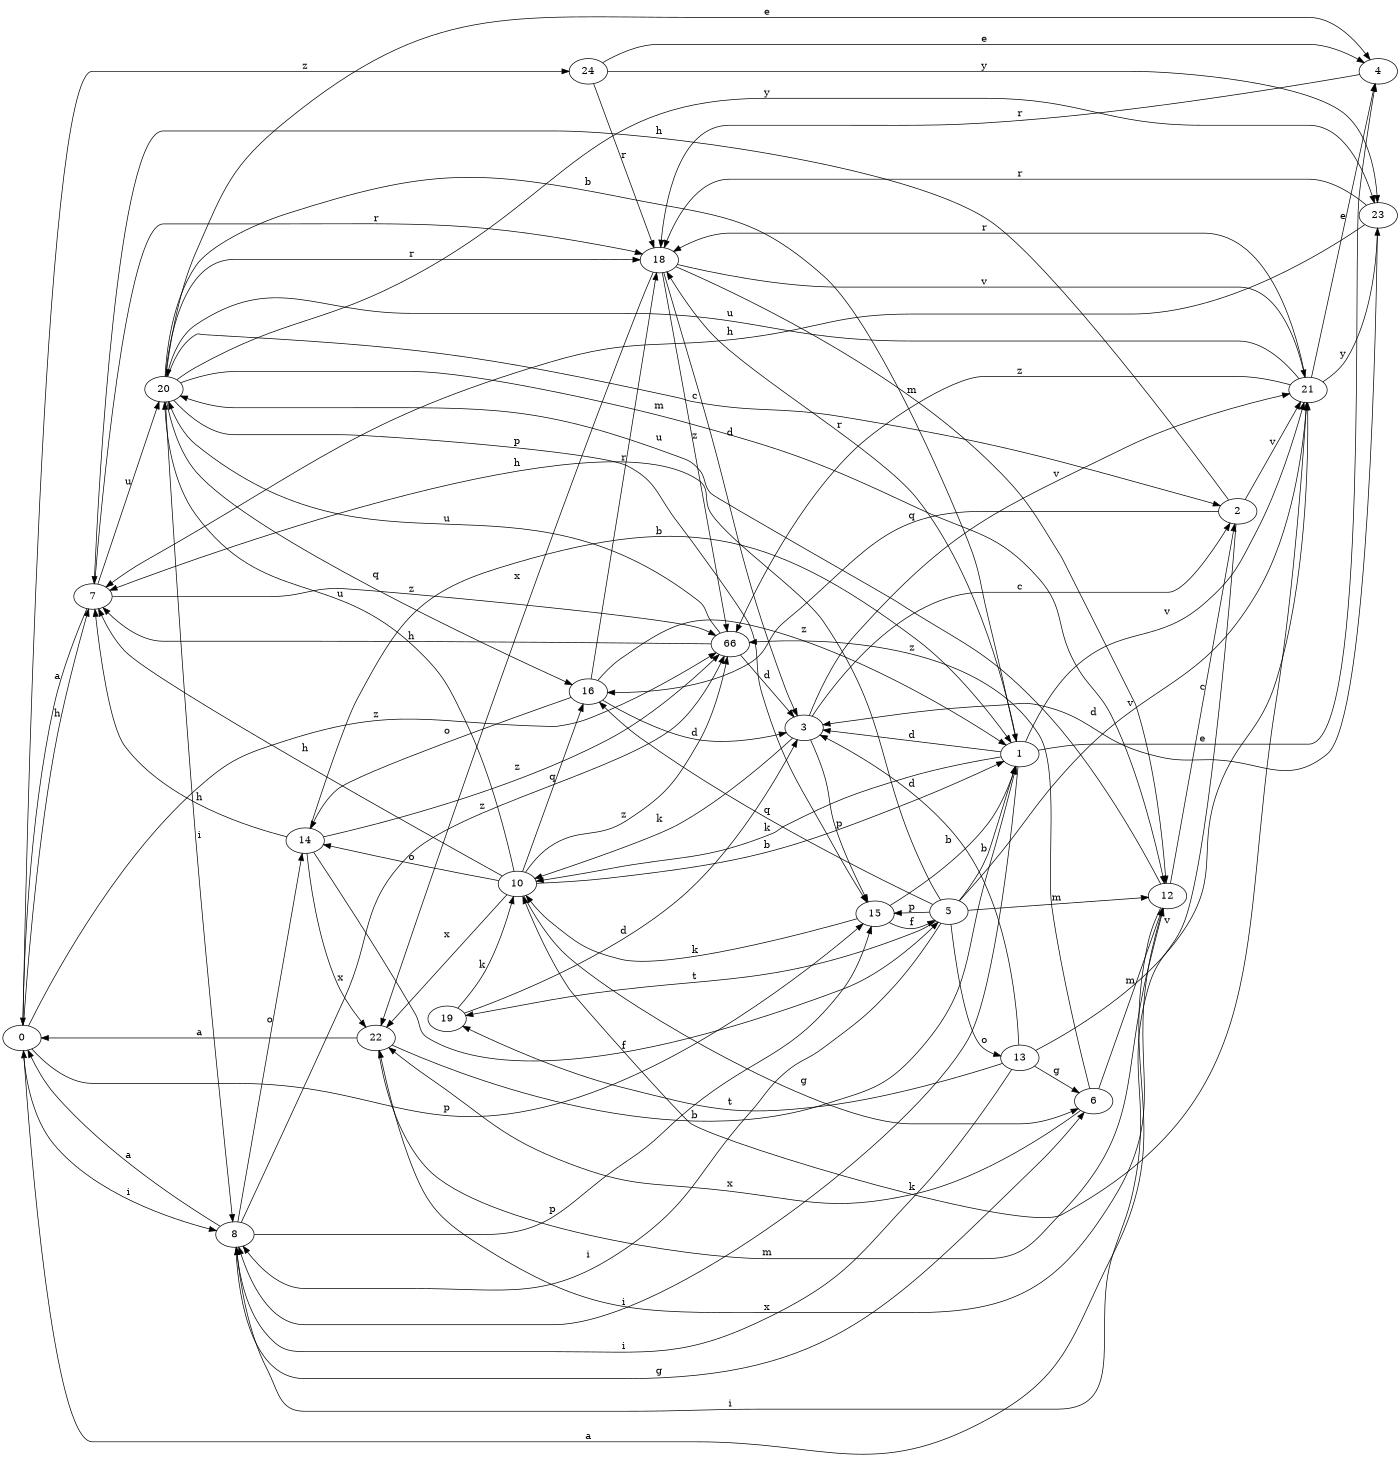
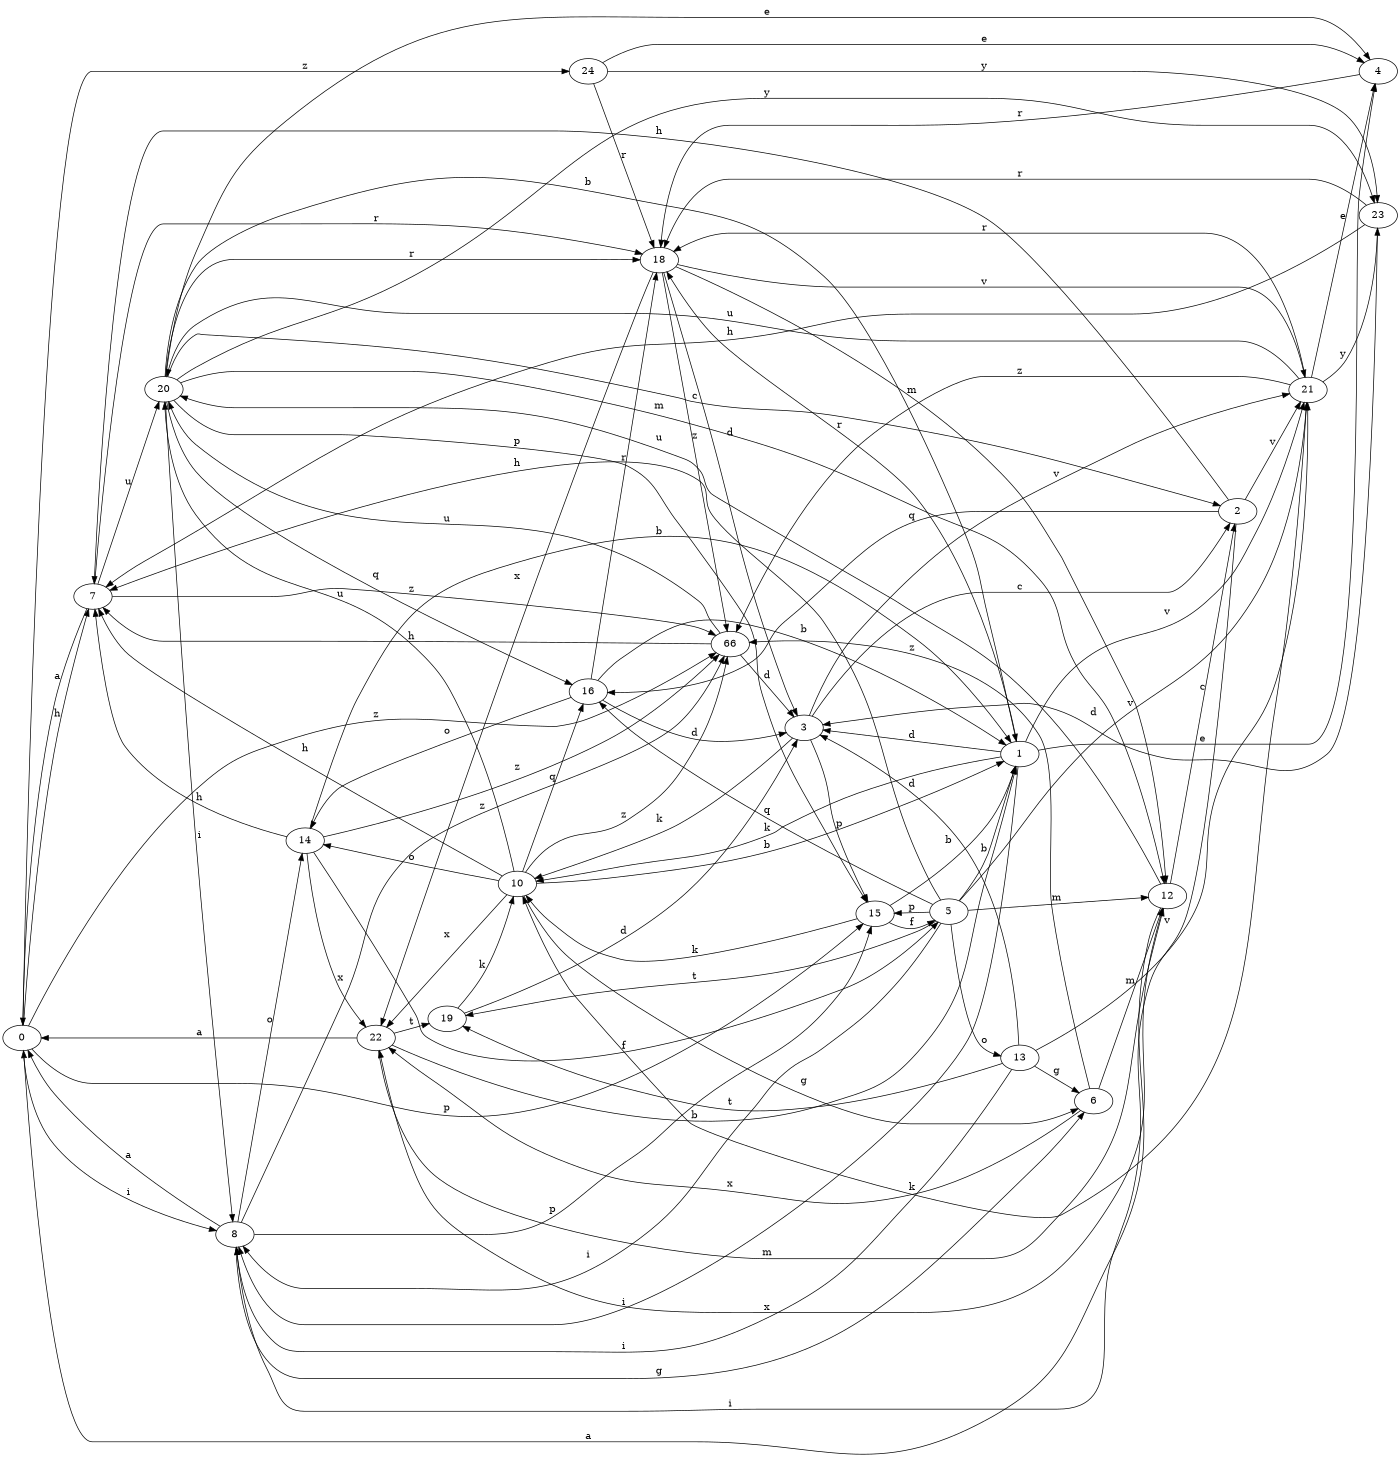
edge "16" -> "1": label "z" -> "b"
edge "22" -> "19": added, label "t"
